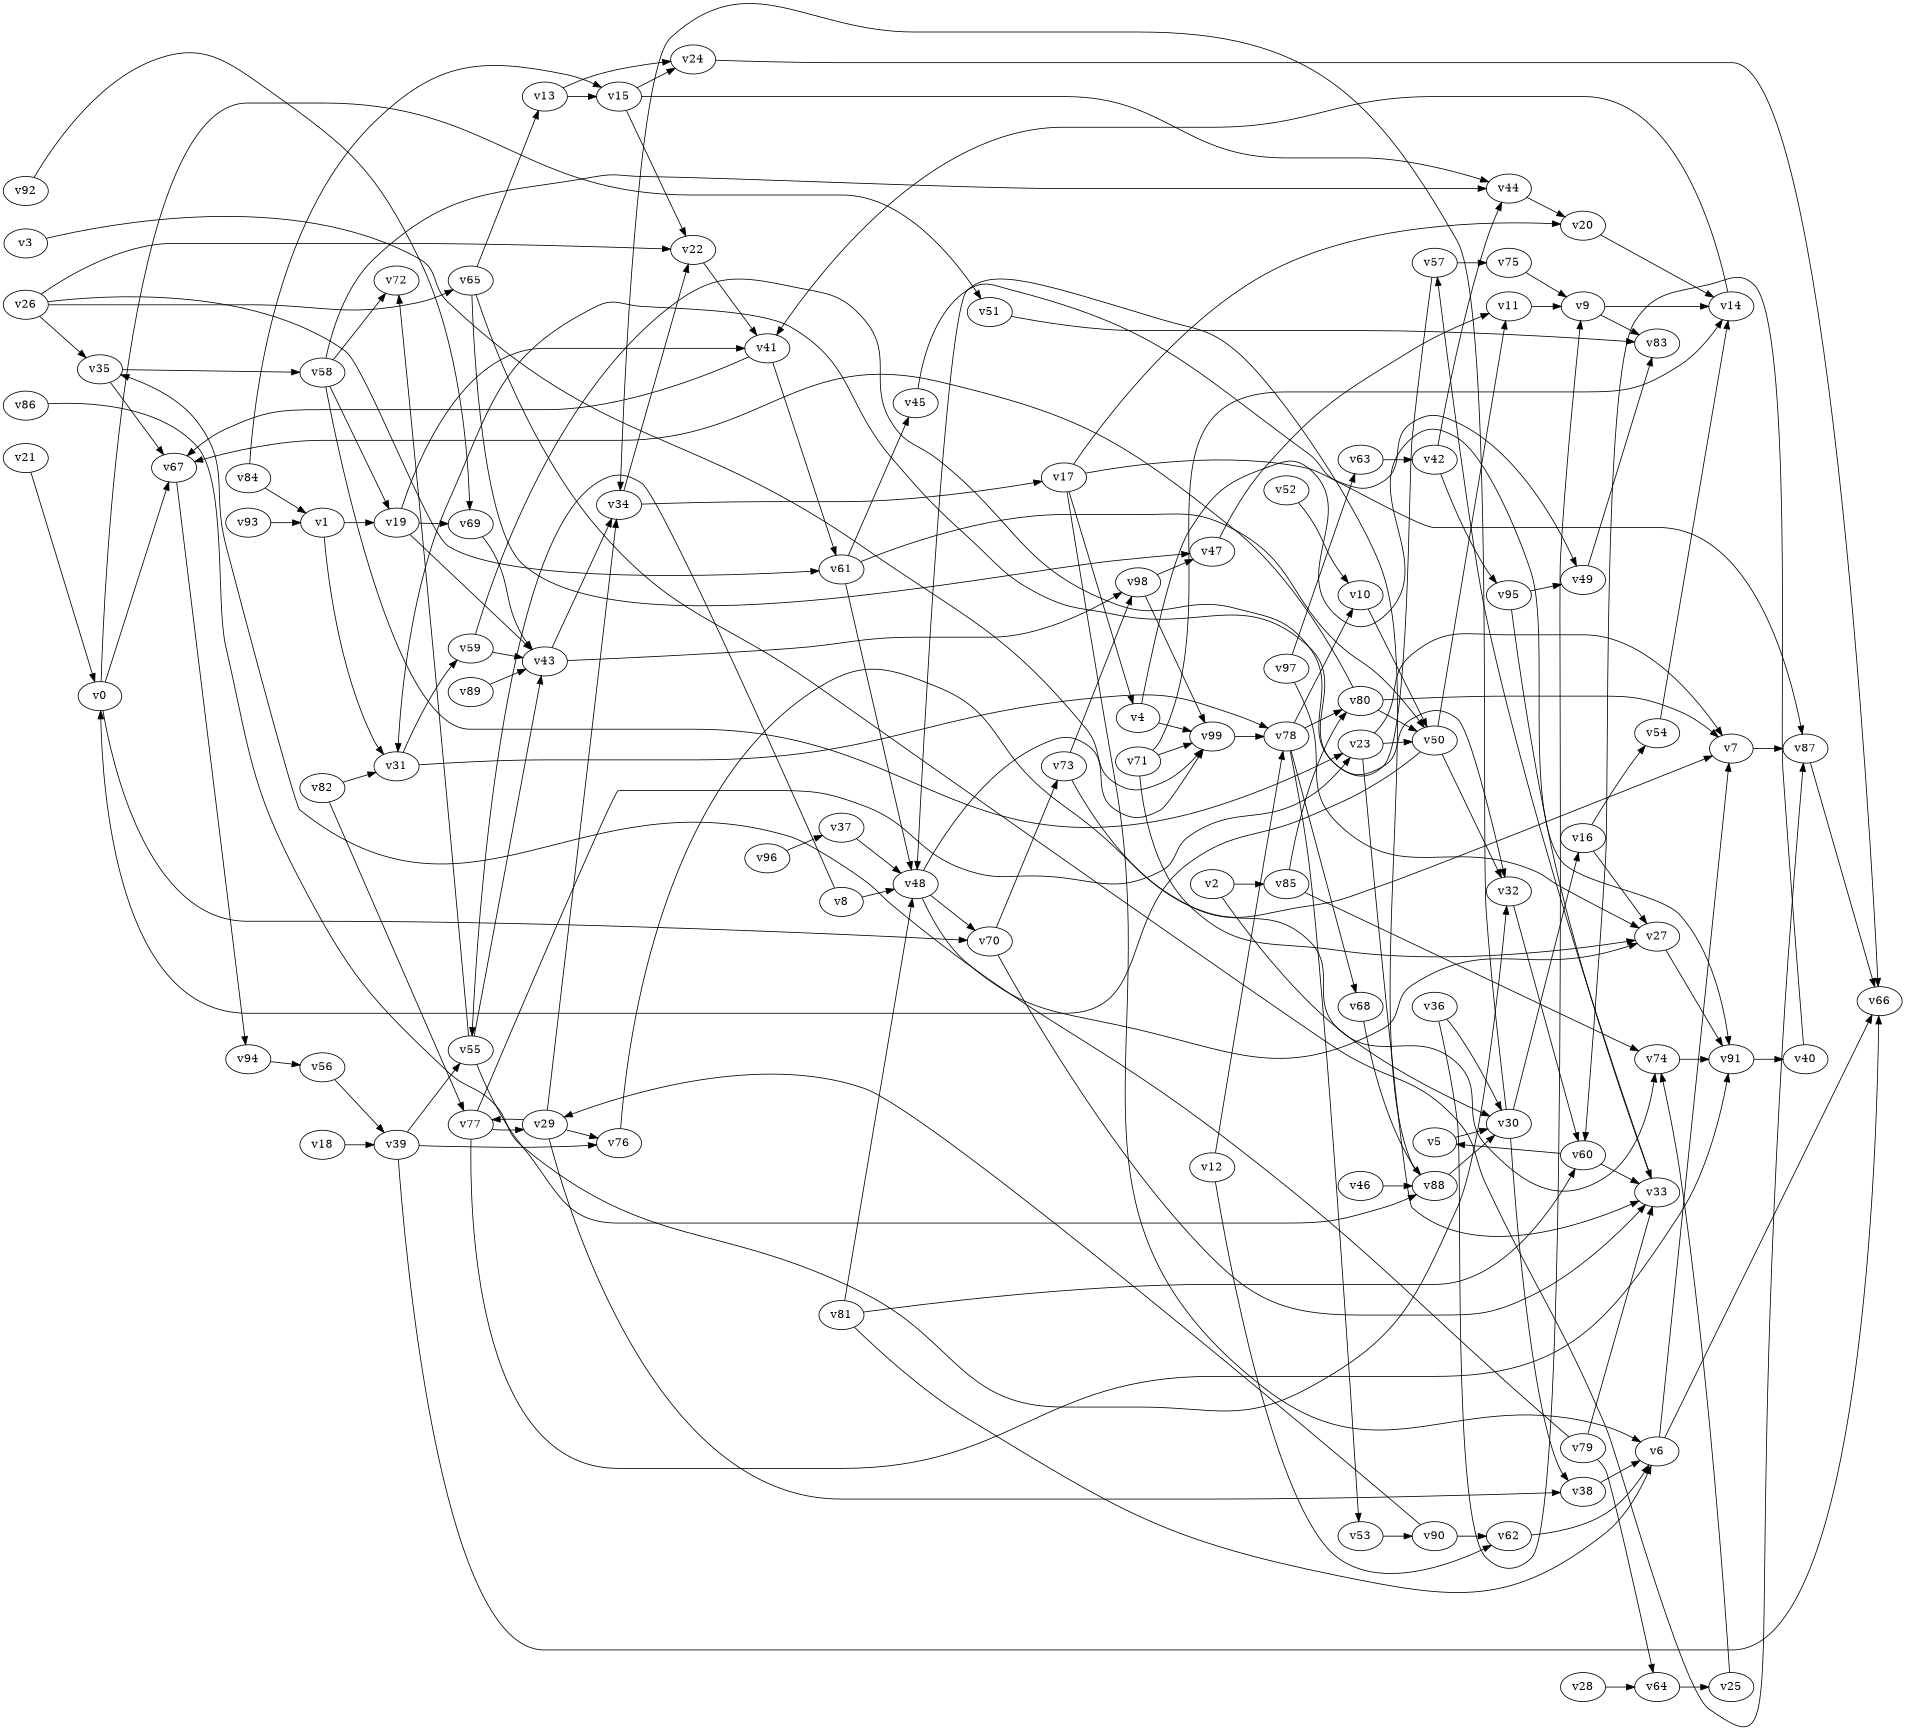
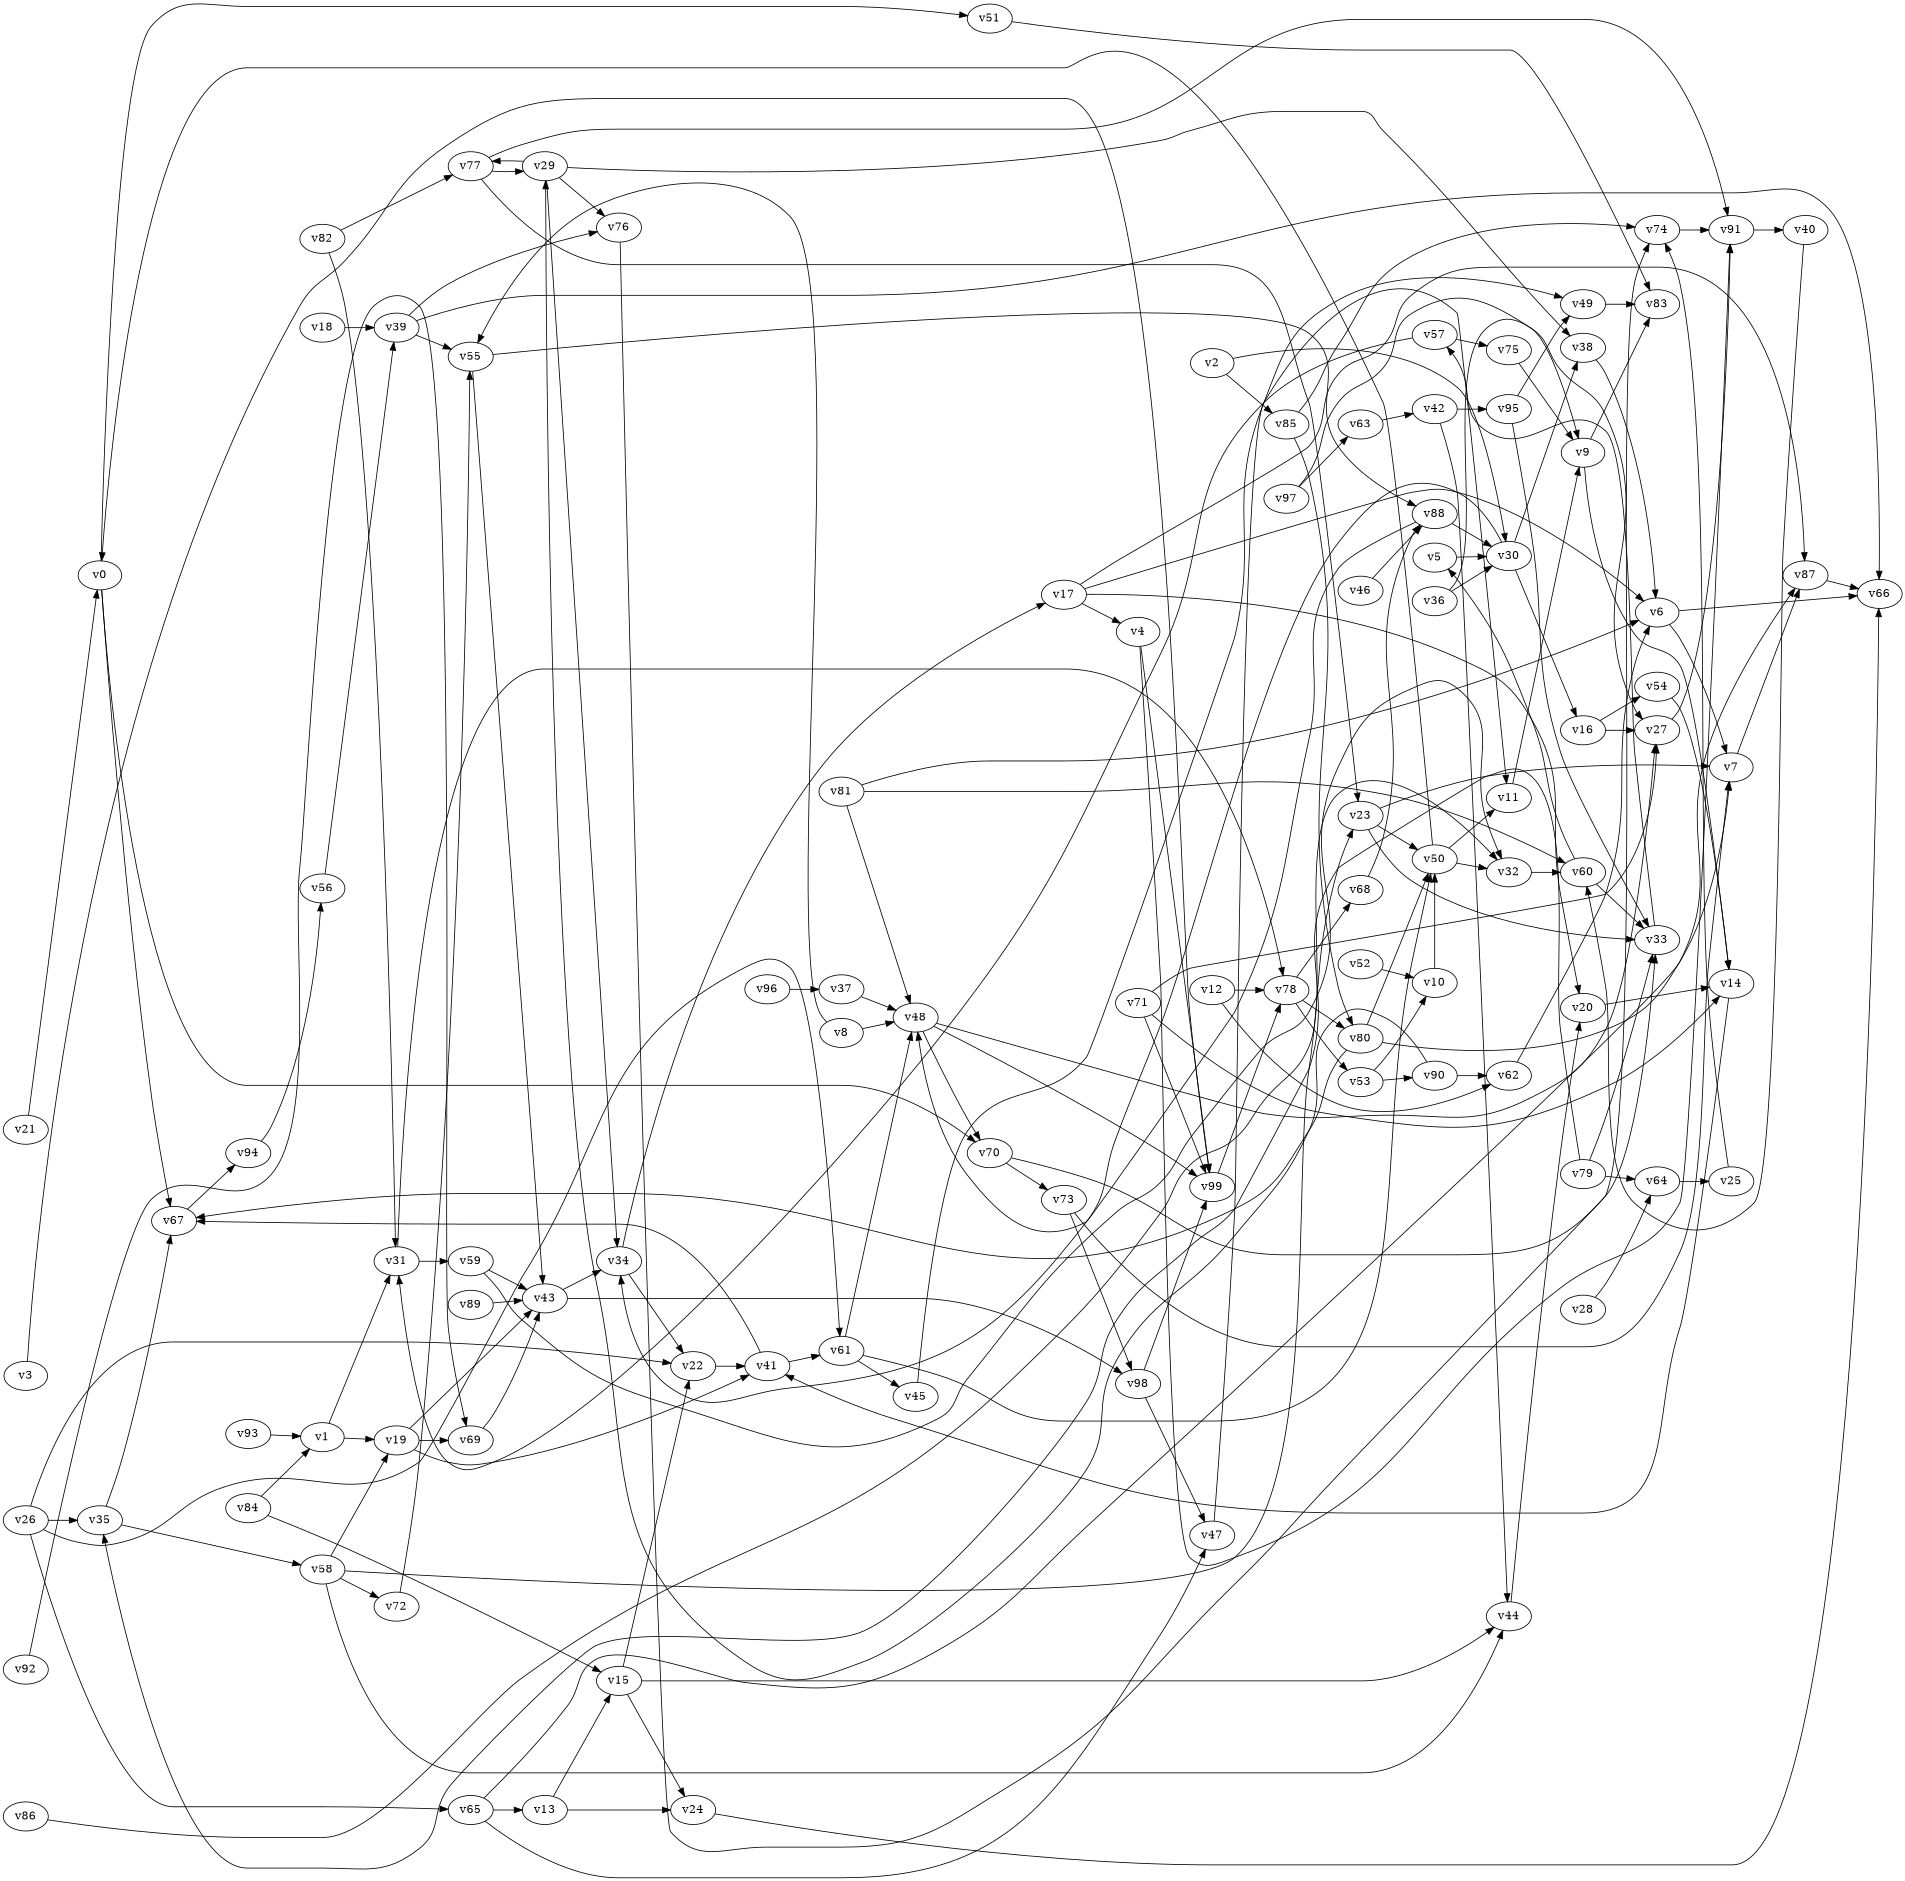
edge "v78" -> "v10": now "v53" -> "v10"
edge "v55" -> "v72": reversed
